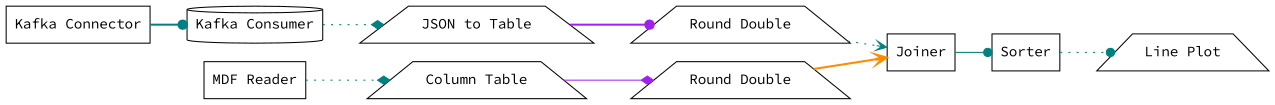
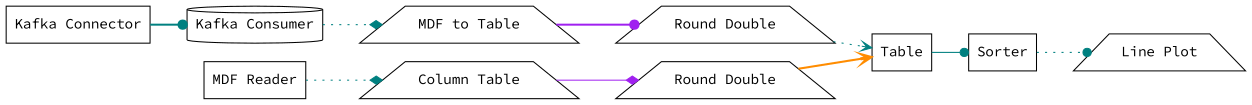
node "JSON to Table": label "JSON to Table" -> "MDF to Table"
node "Joiner": label "Joiner" -> "Table"
